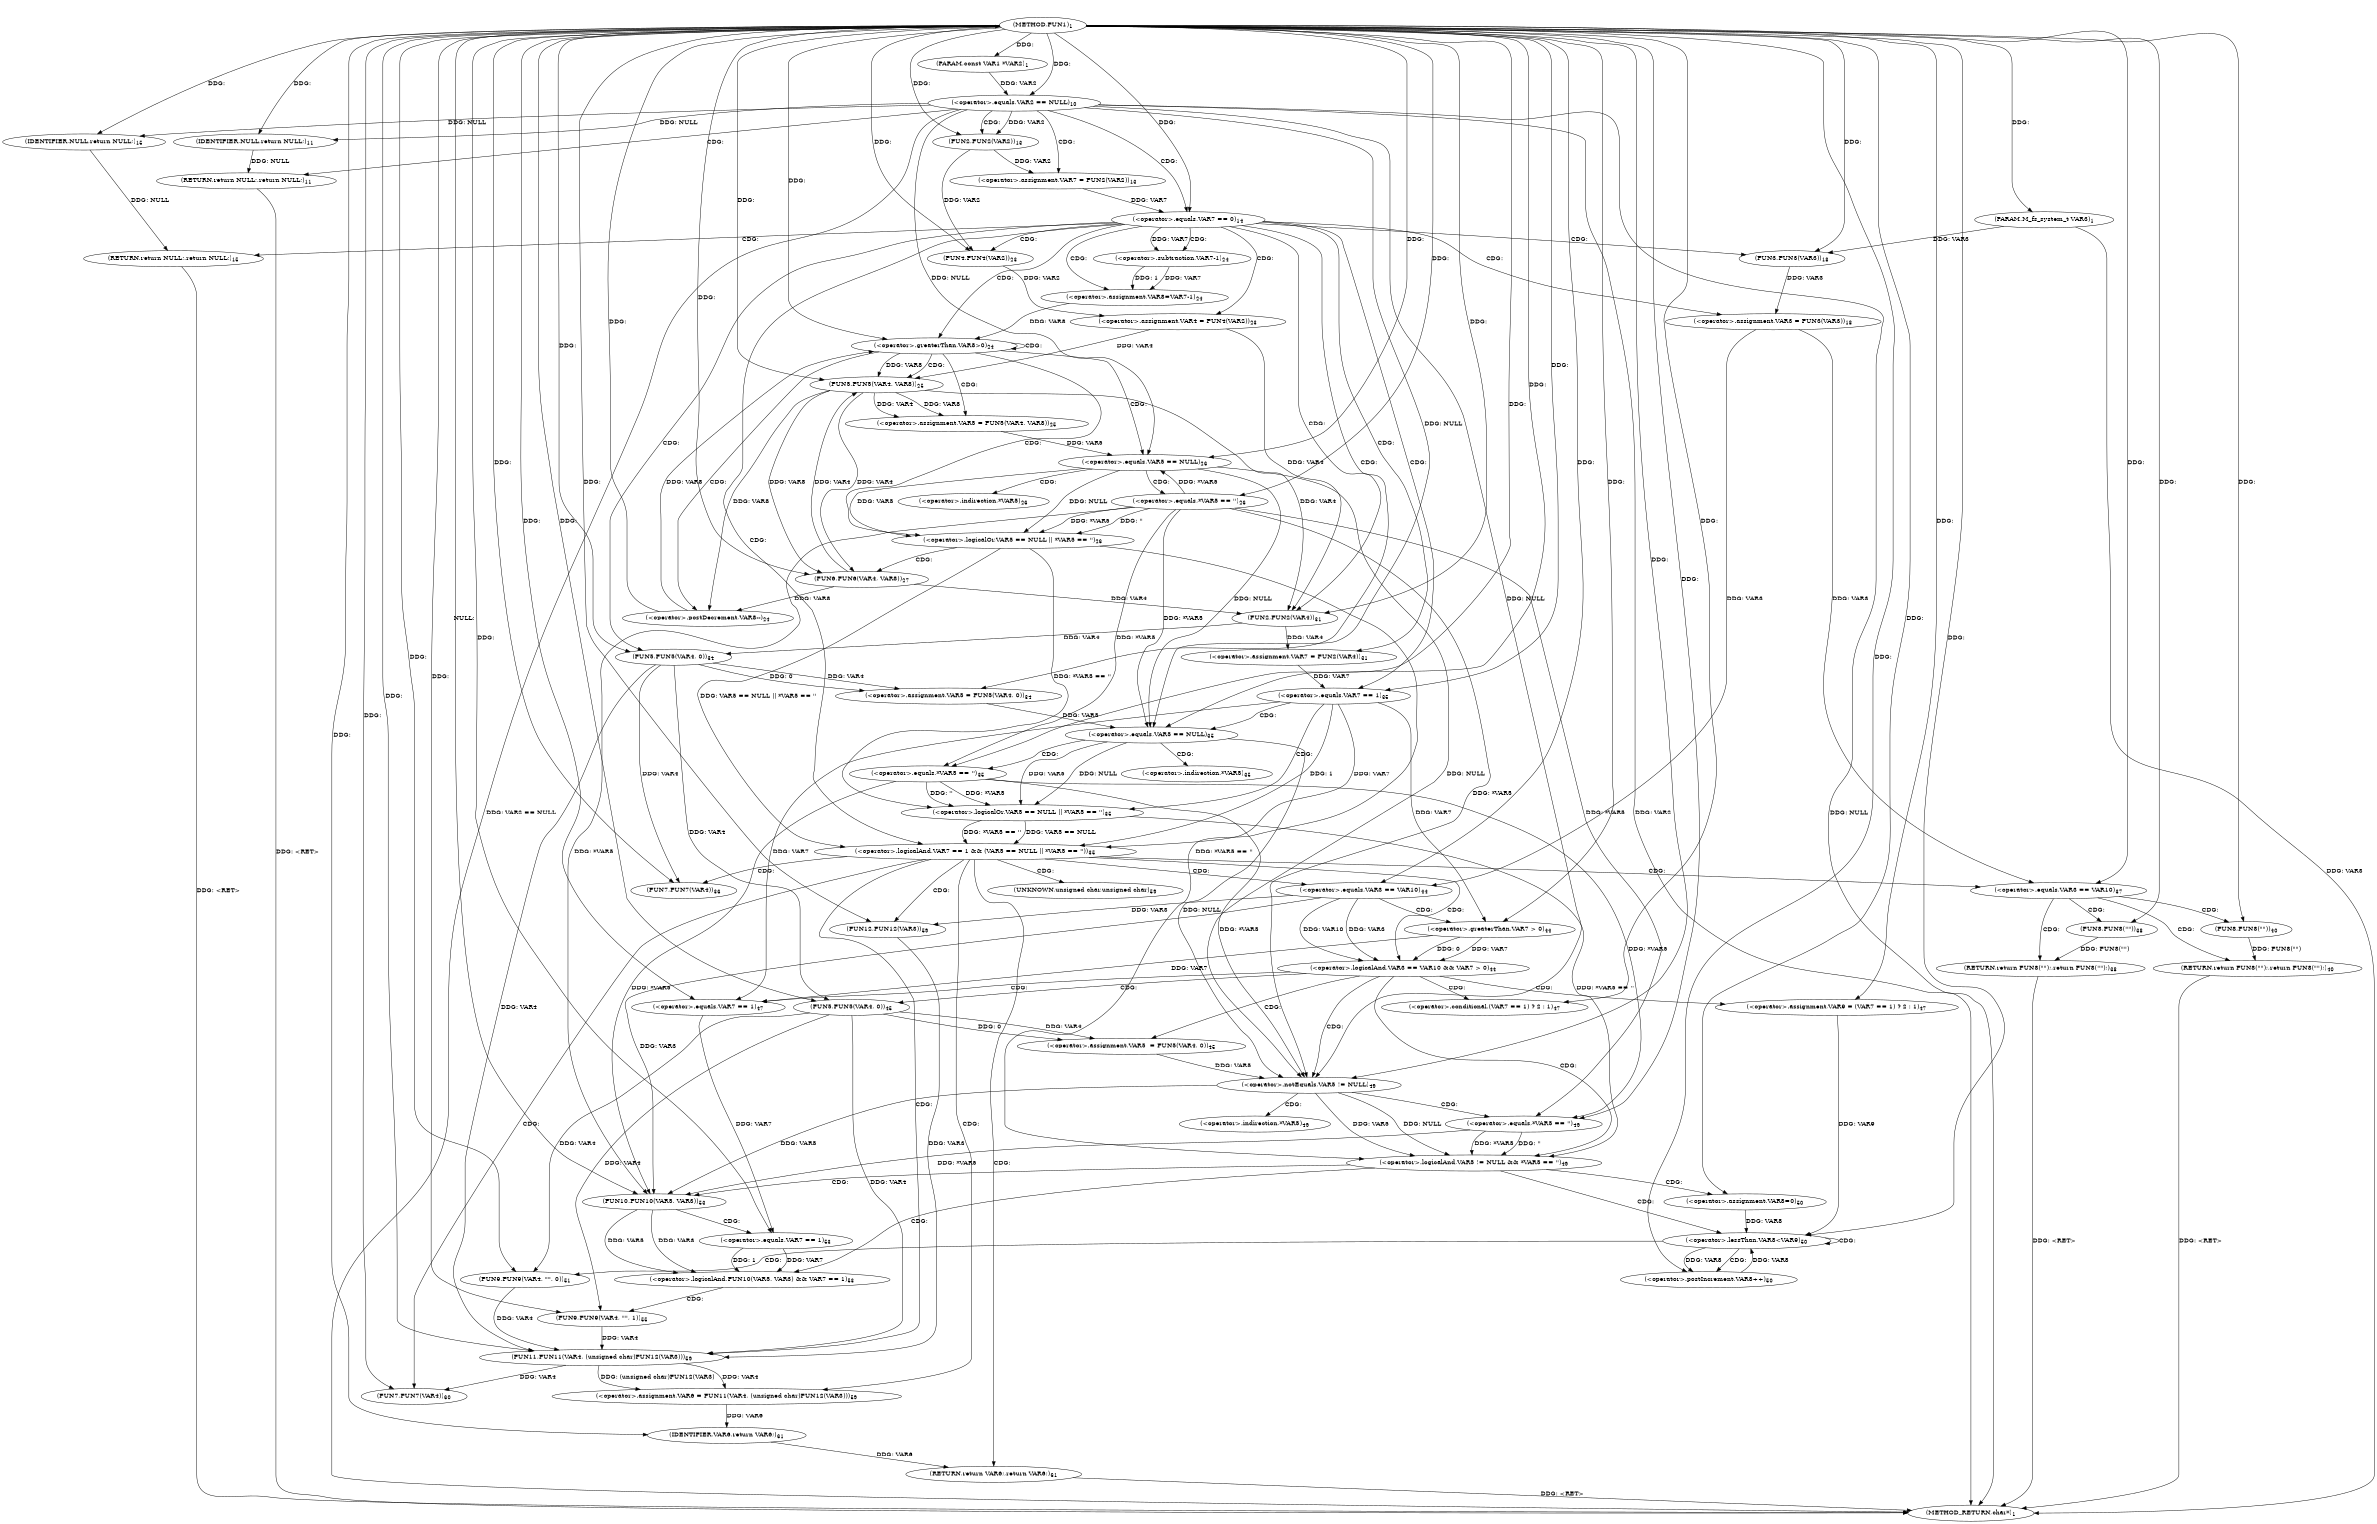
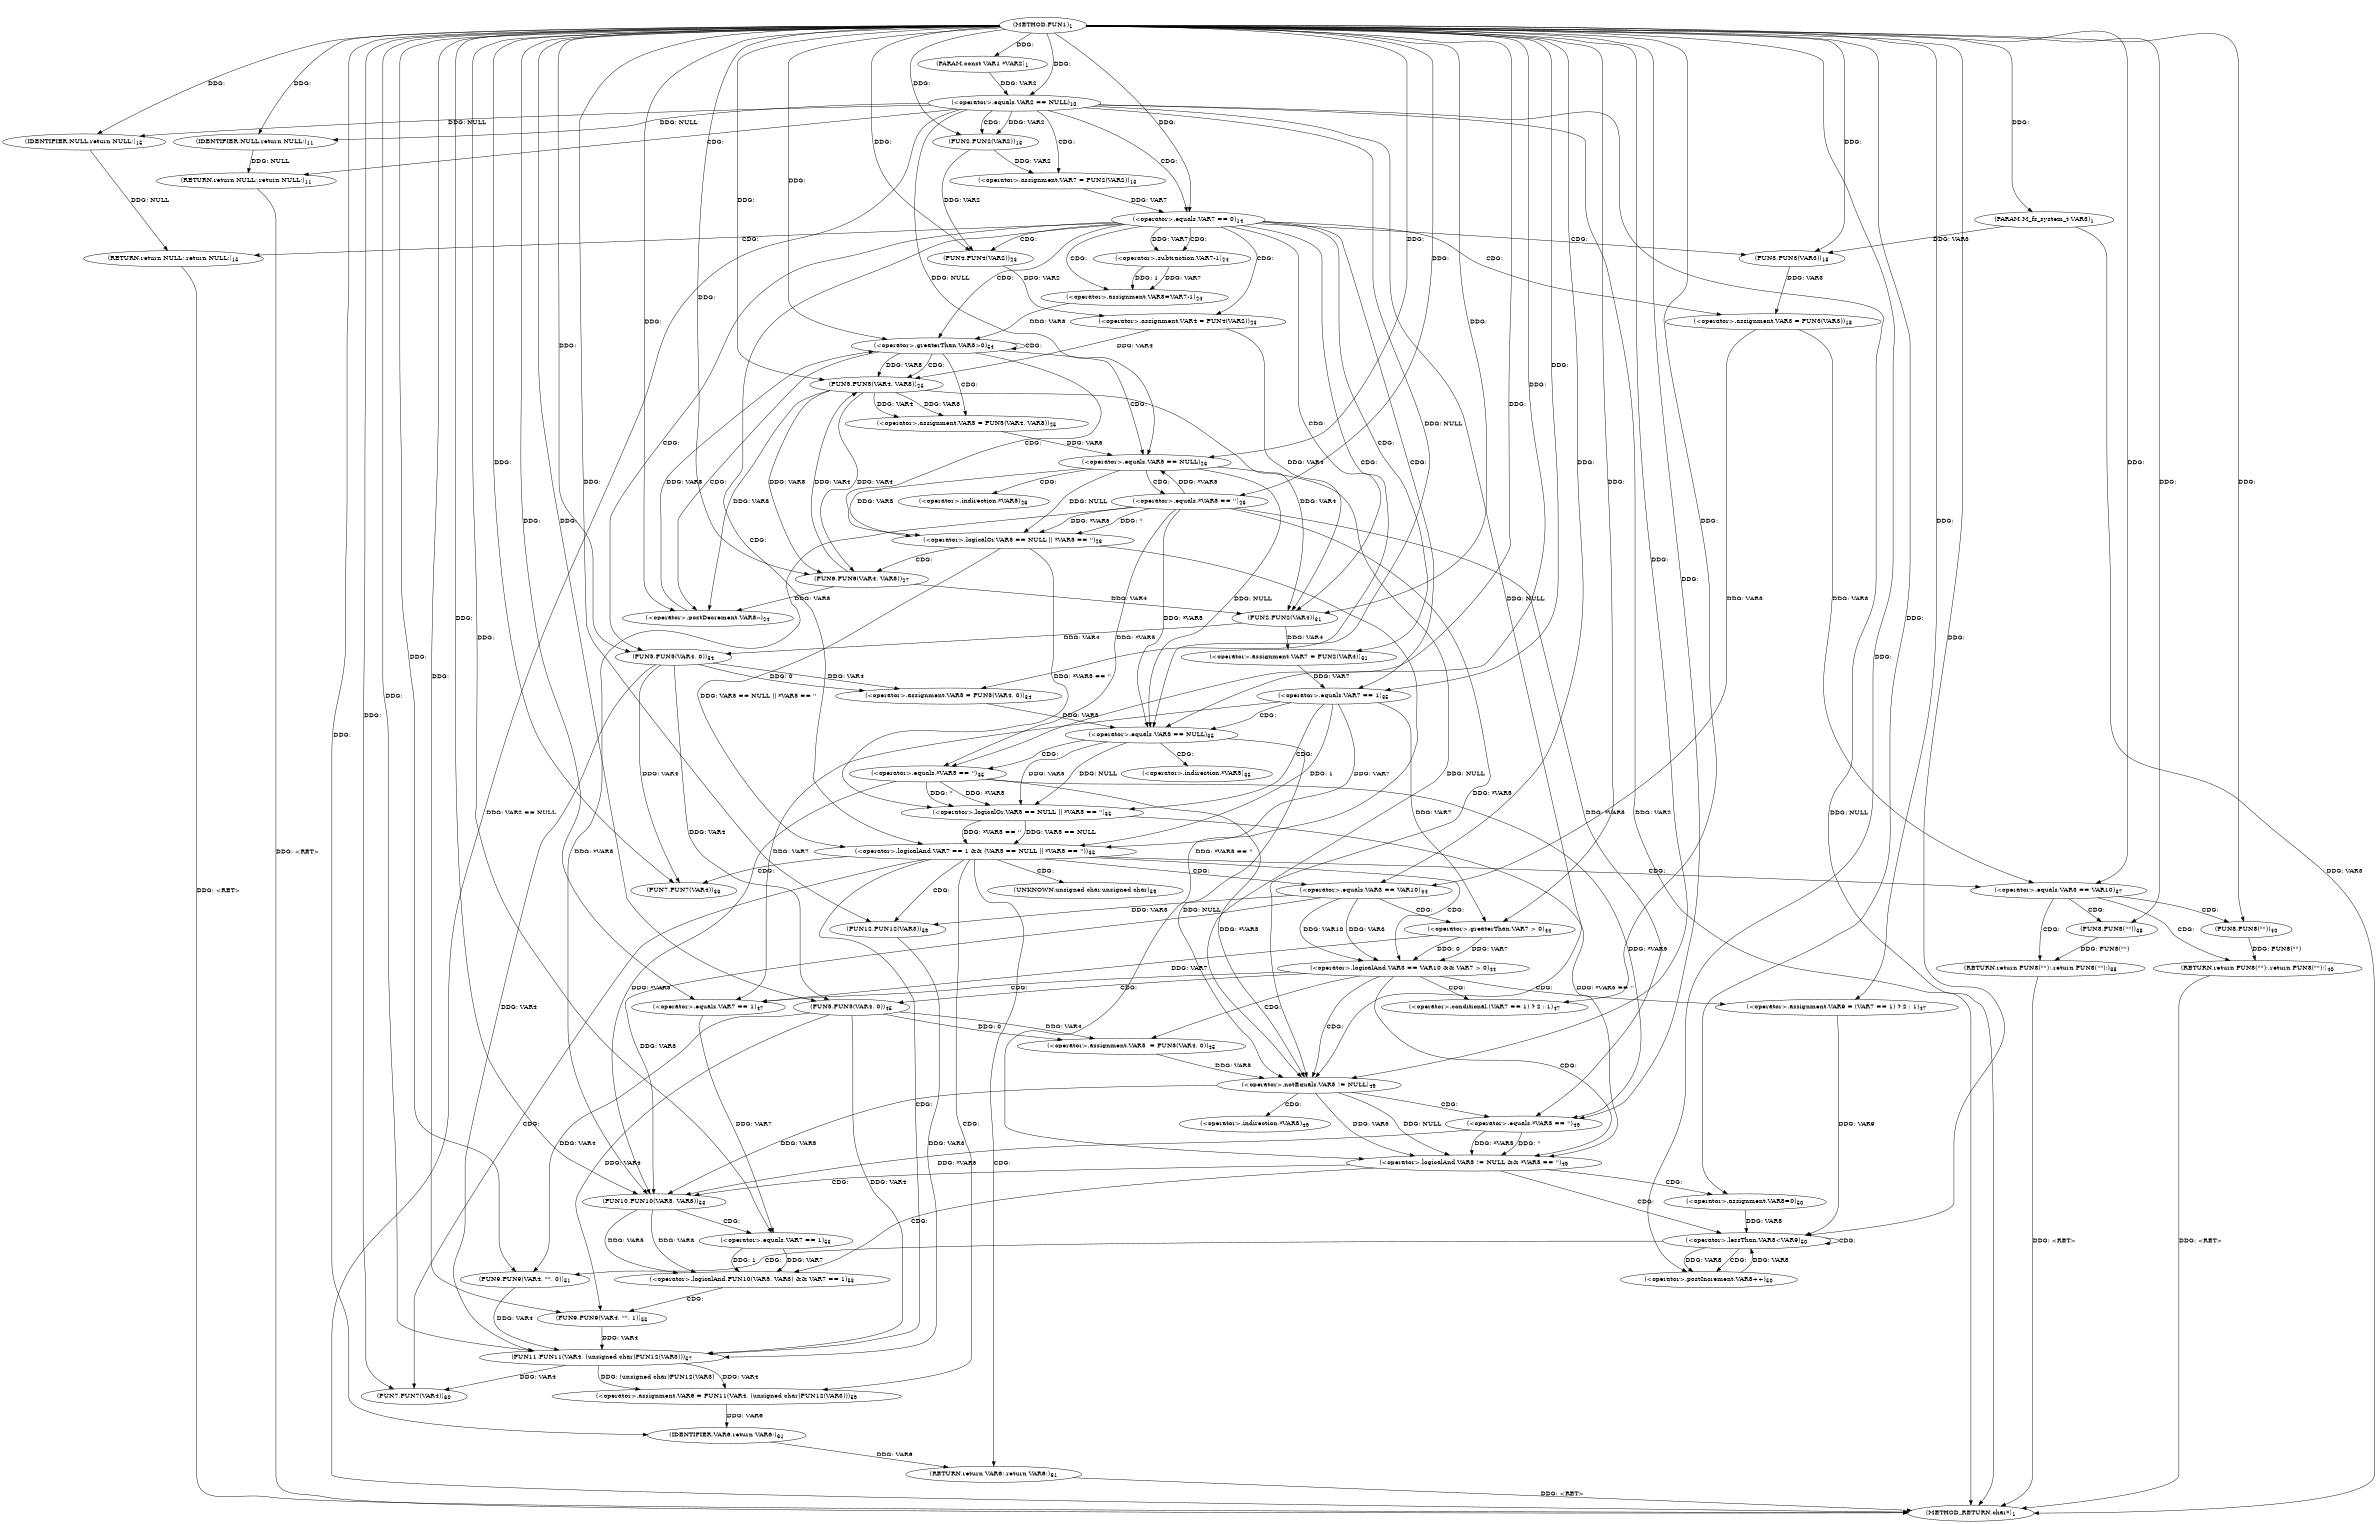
edge "(<operator>.postDecrement,VAR8--)" -> "(METHOD,FUN1)": reversed
node "(<operator>.greaterThan,VAR8>0)": text "24" -> "54"
edge "(METHOD,FUN1)" -> "(FUN10,FUN10(VAR5, VAR3))": label "NULL: " -> "DDG: "
node "(FUN11,FUN11(VAR4, (unsigned char)FUN12(VAR3)))": text "59" -> "57"
